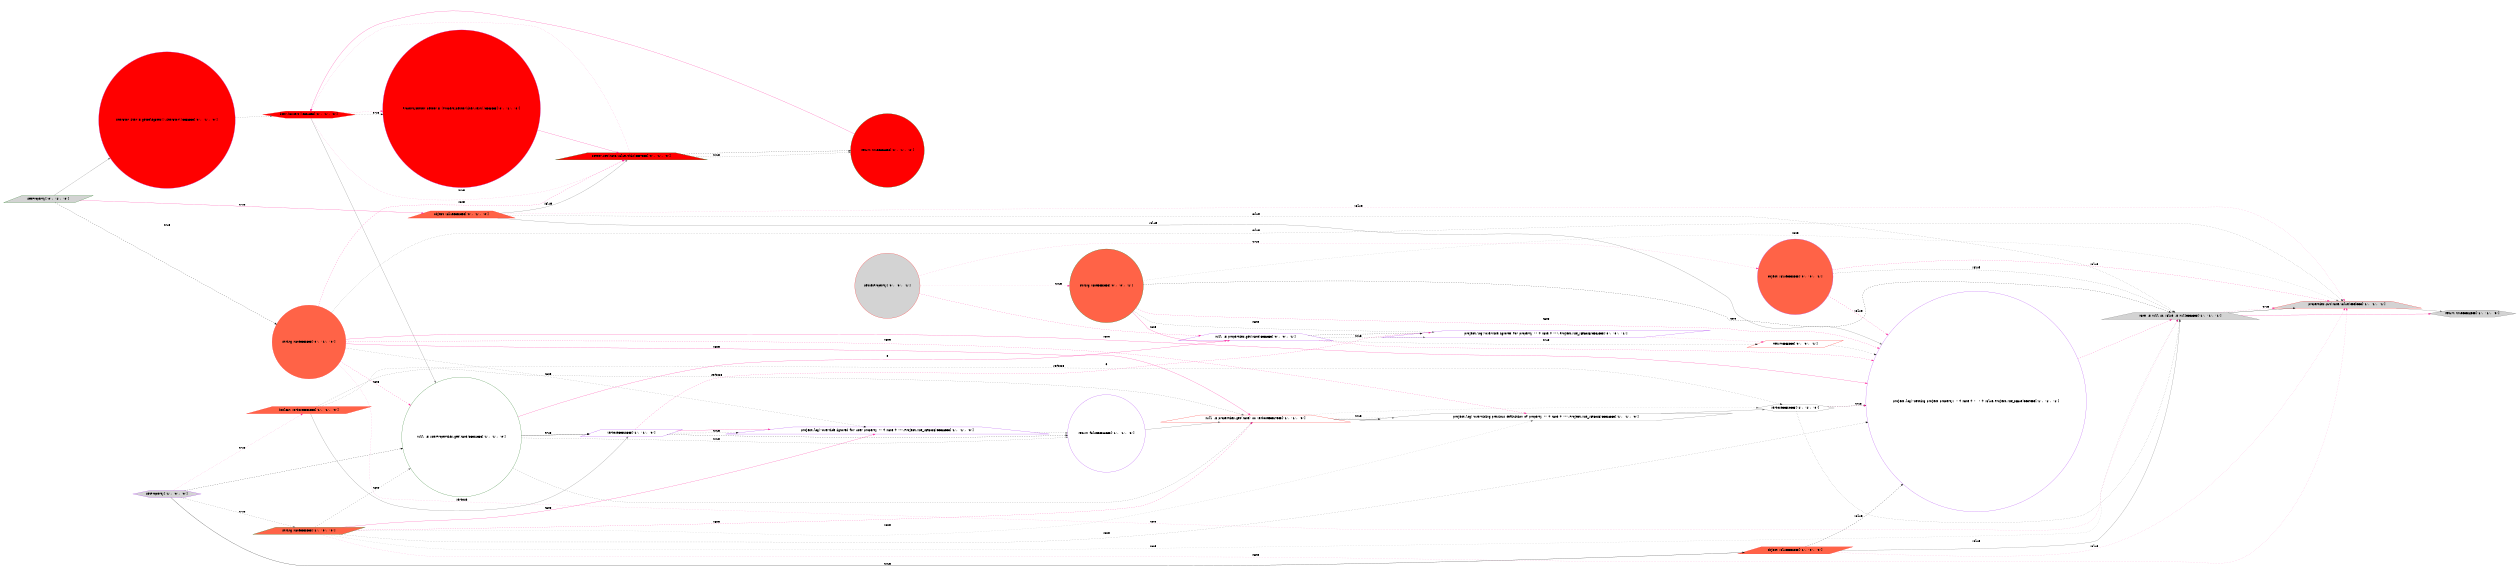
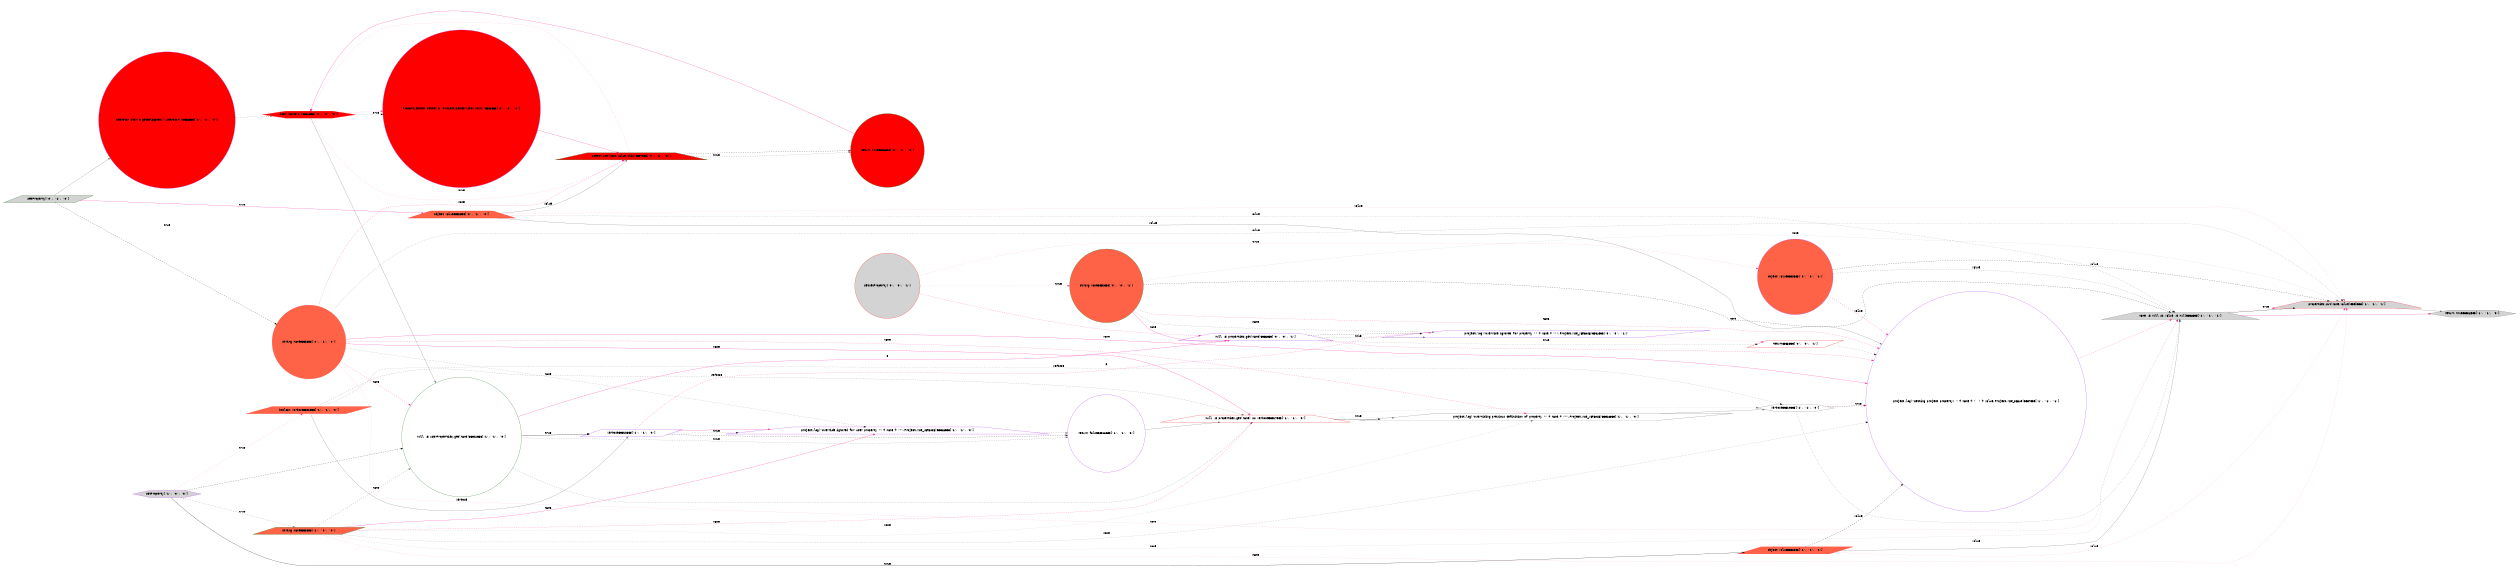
edge "Object value@@@2@@@['0', '0', '1']" -> "properties.put(name,value)@@@9@@@['1', '1', '1']": color deeppink -> black
